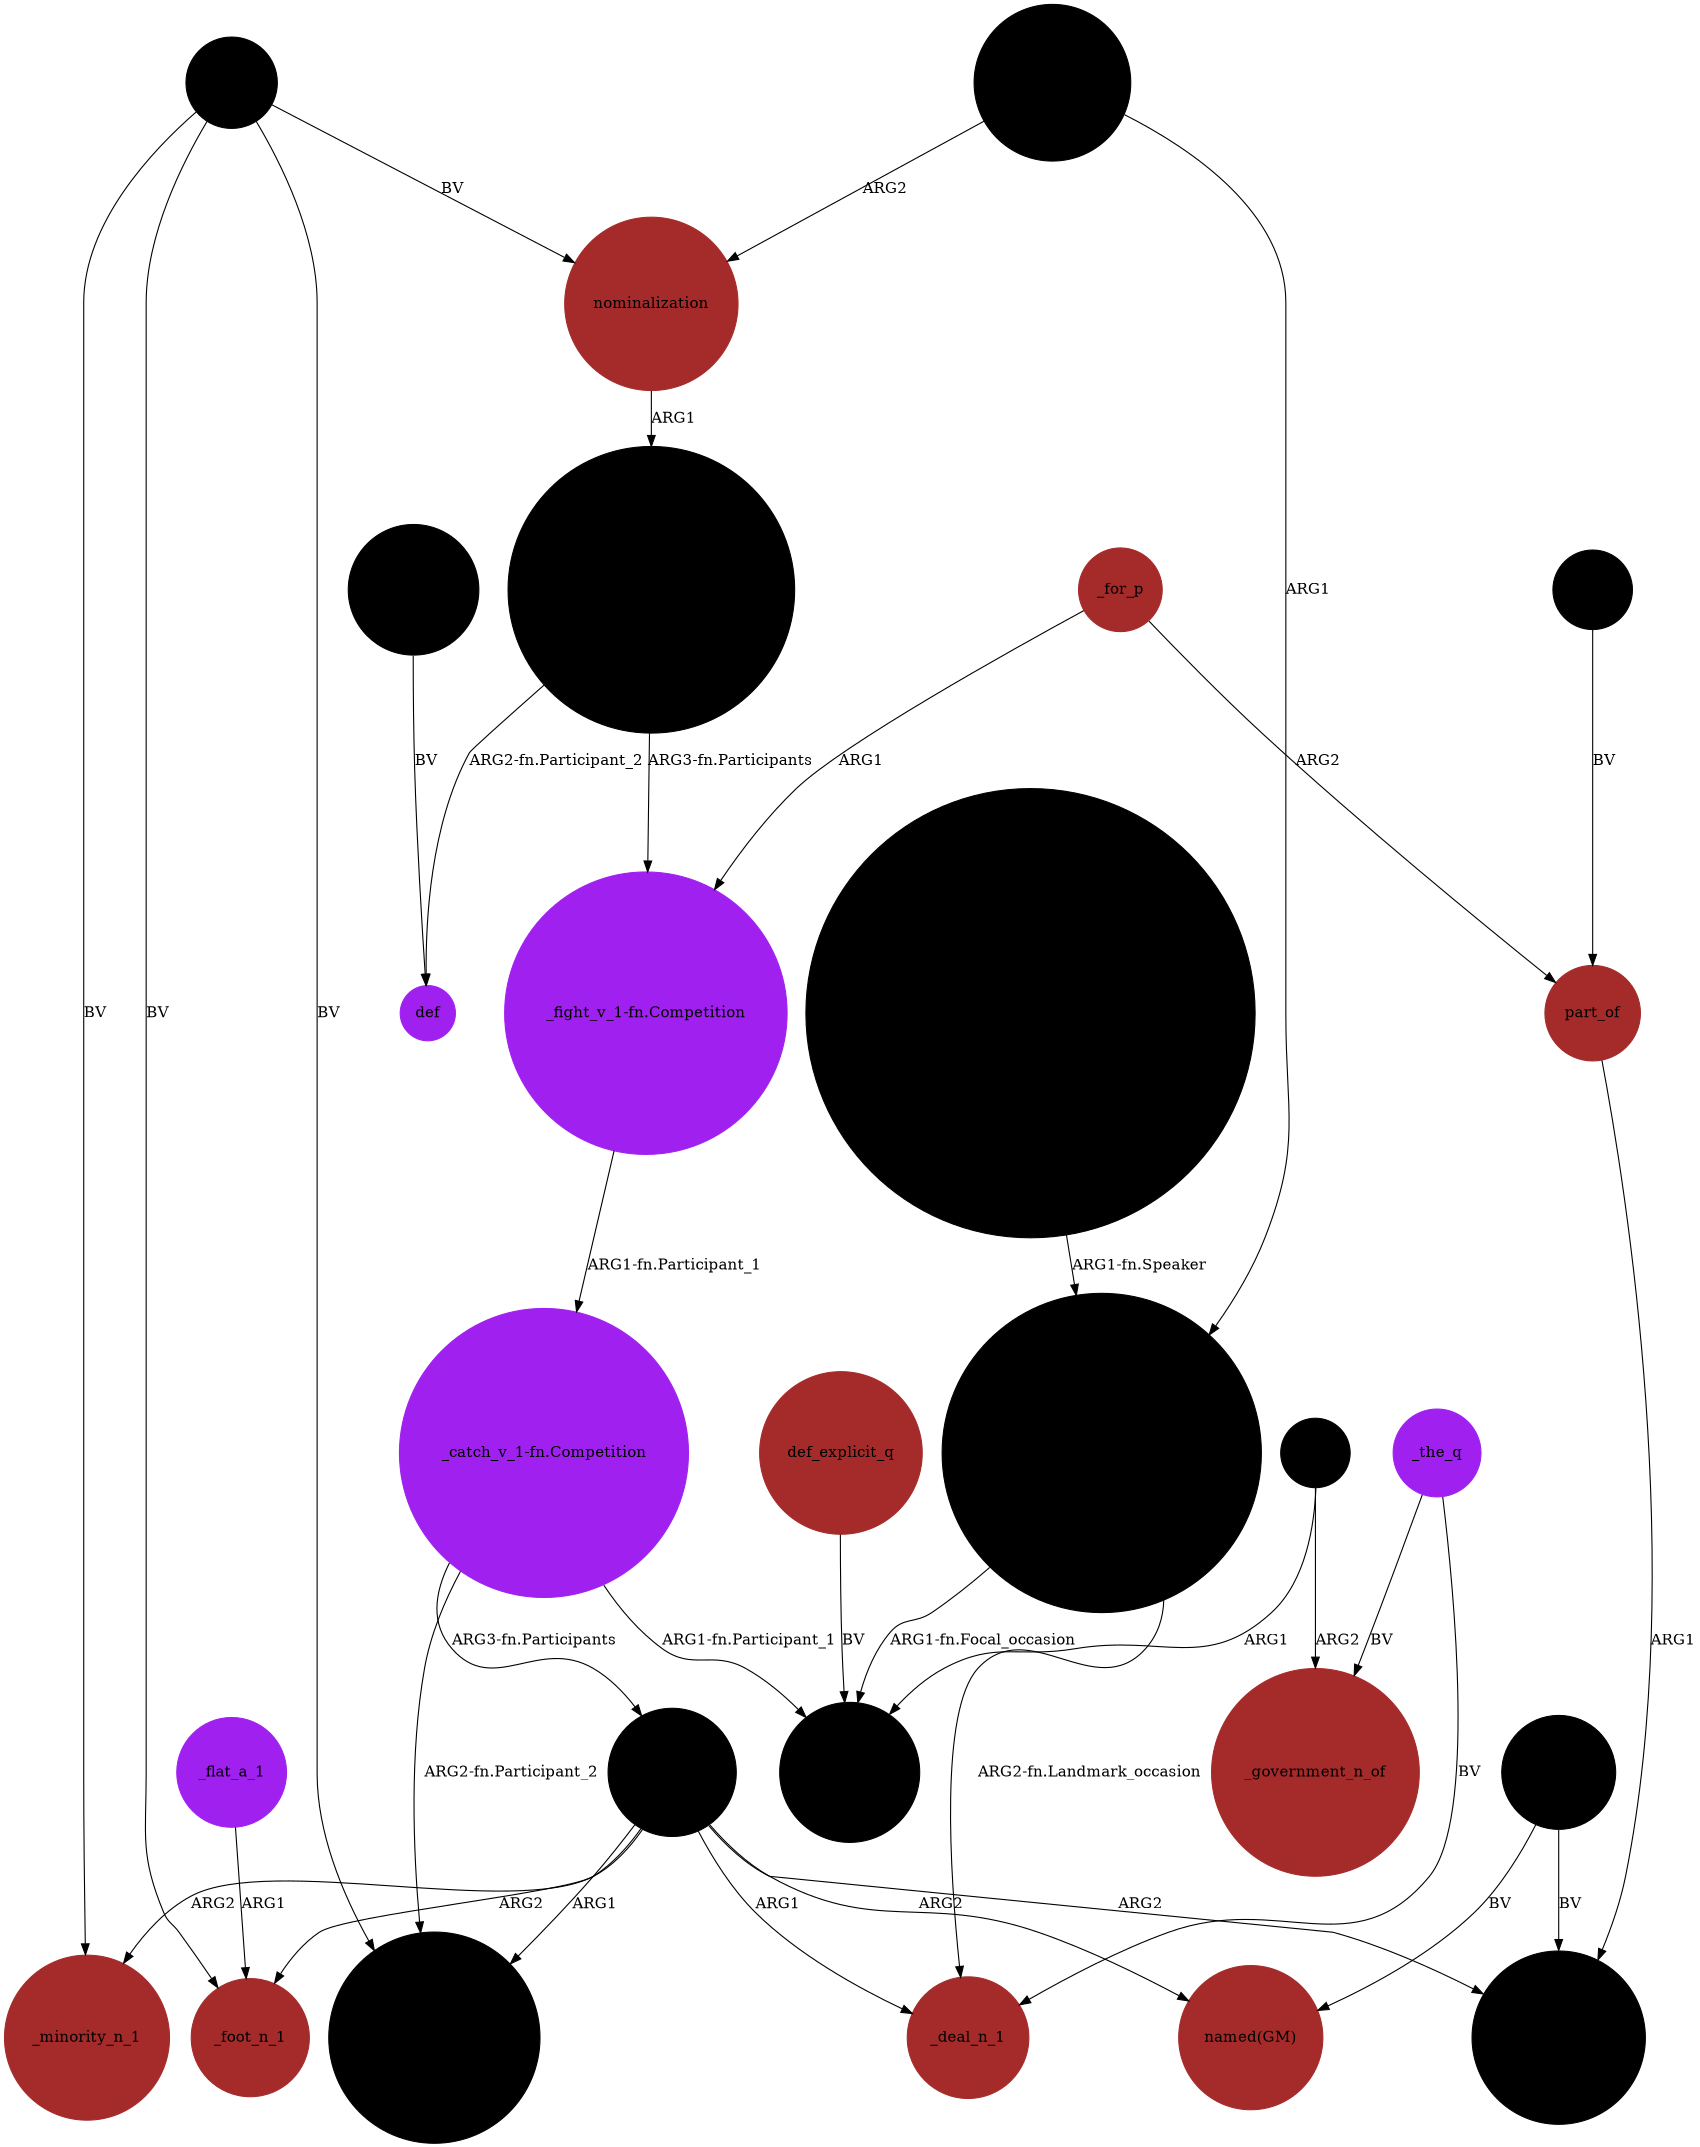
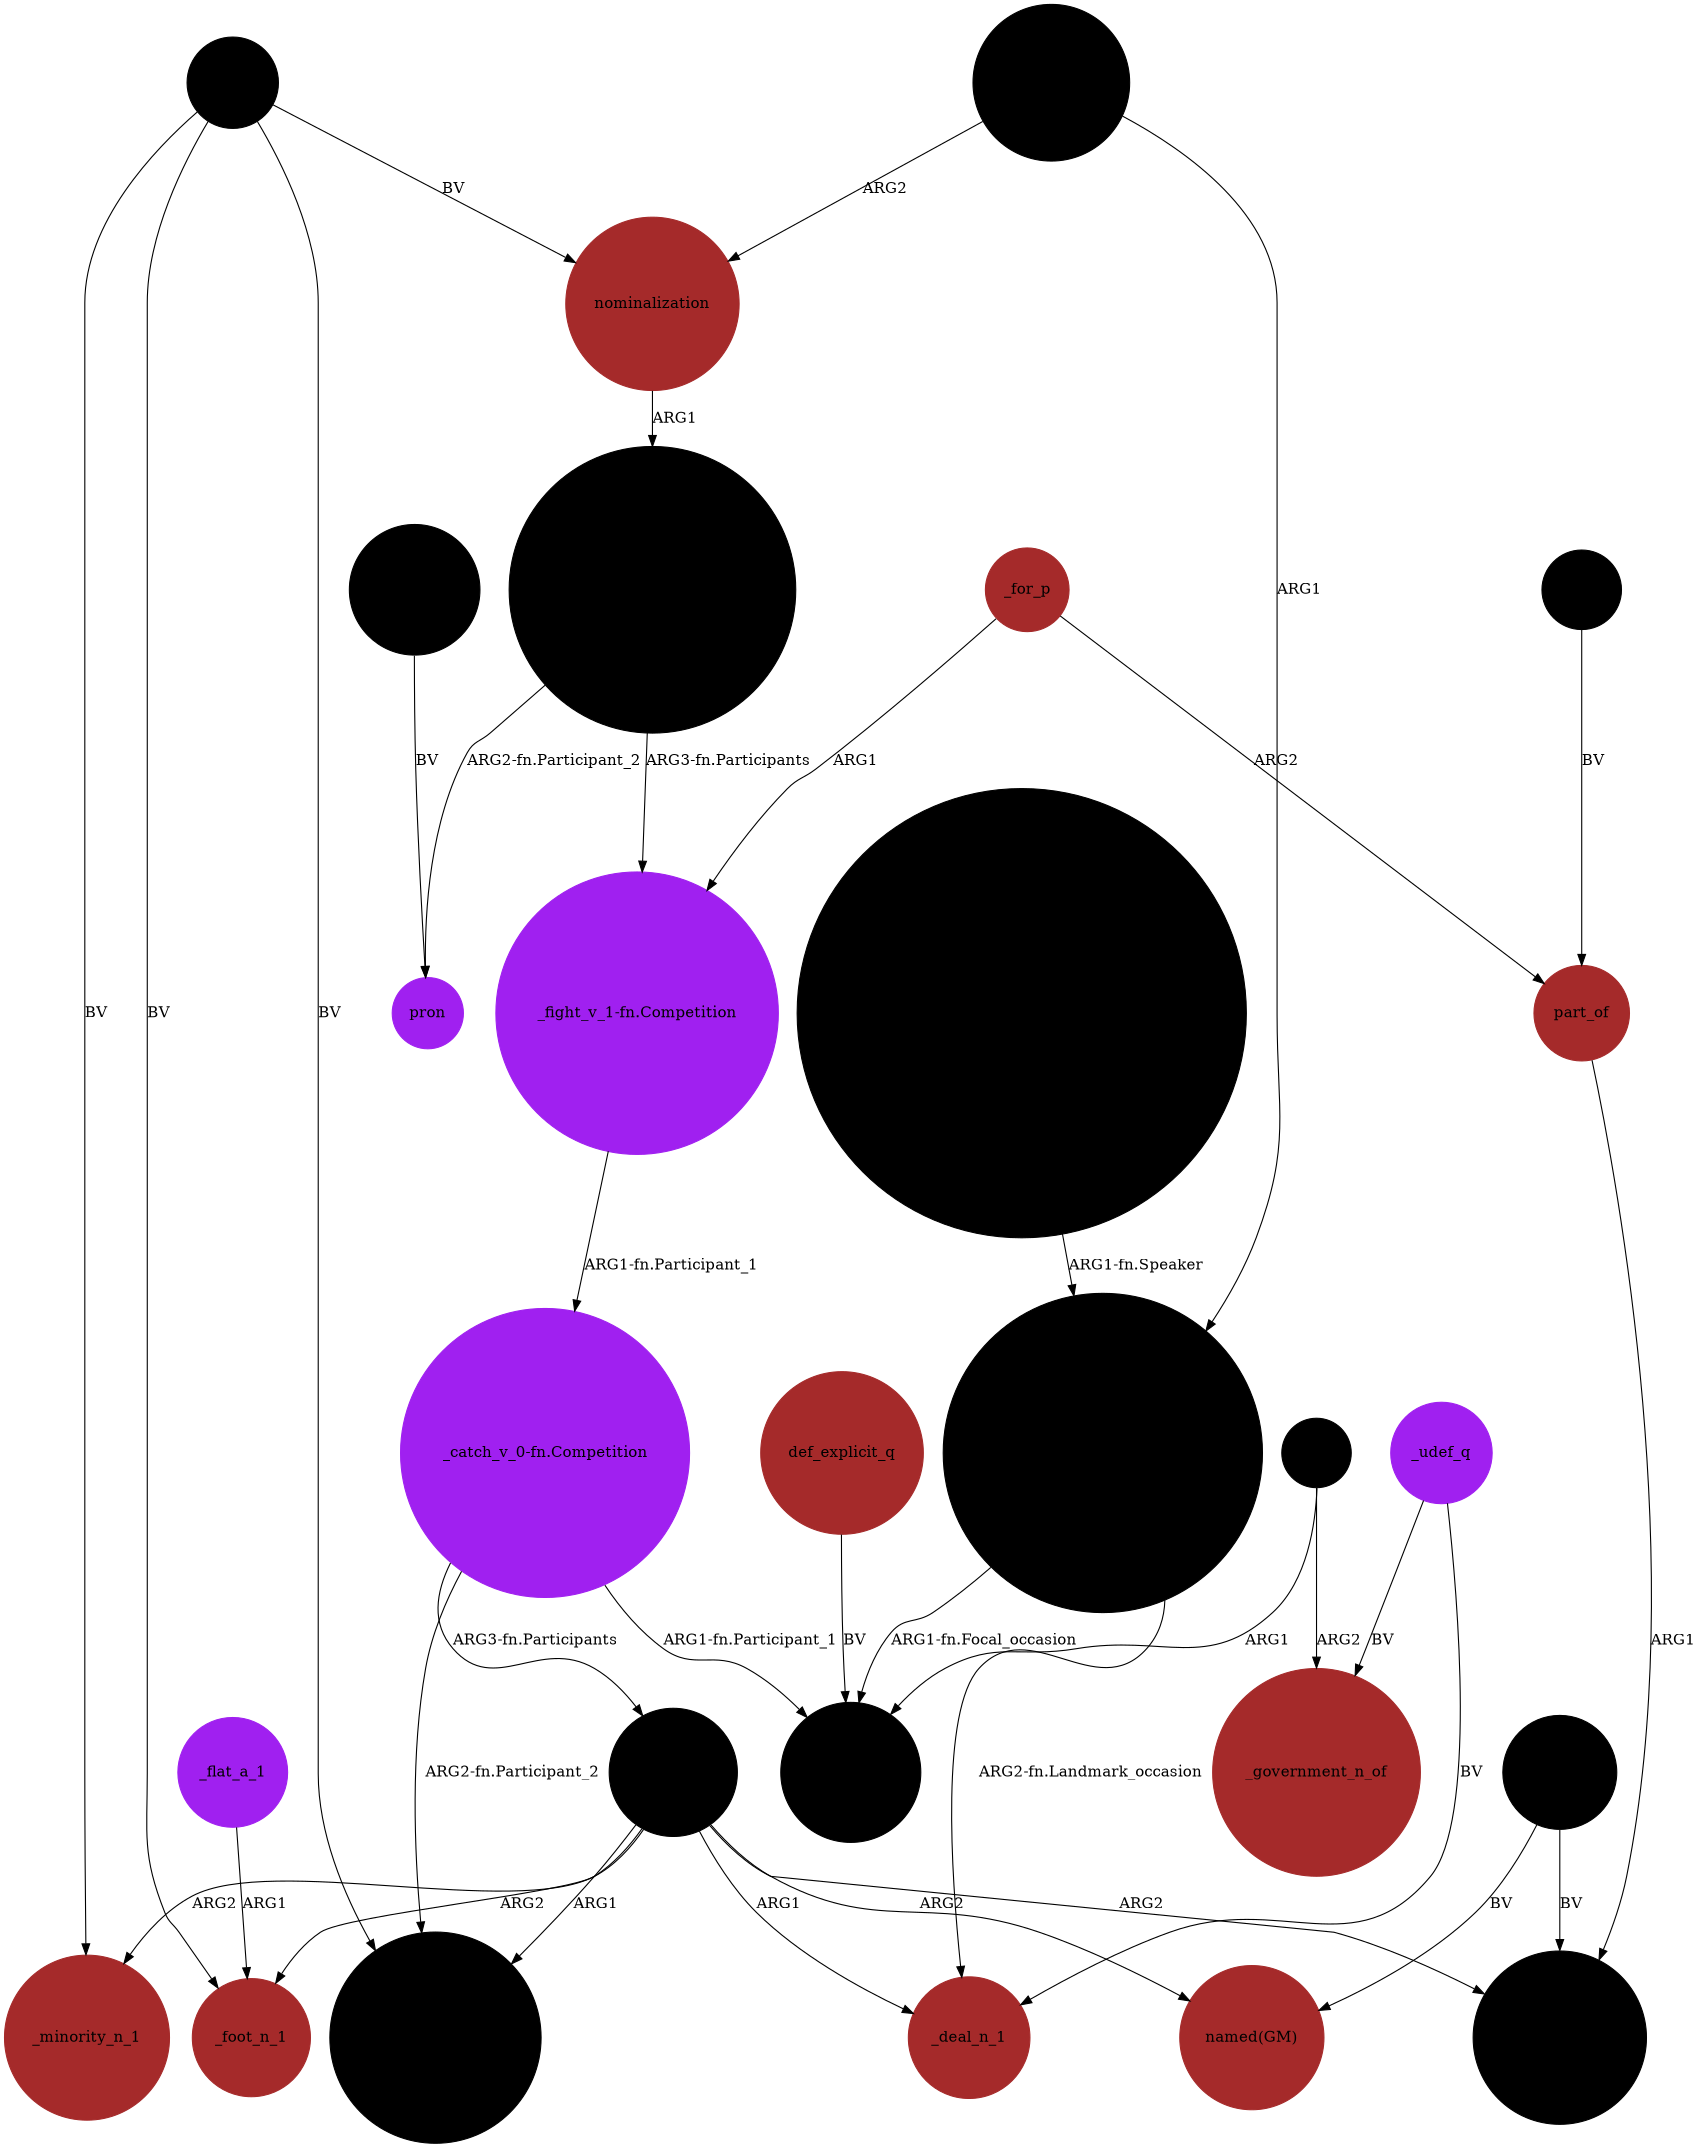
node "def": label "def" -> "pron"
node "_catch_v_1-fn.Competition": label "_catch_v_1-fn.Competition" -> "_catch_v_0-fn.Competition"
node "_the_q": label "_the_q" -> "_udef_q"
